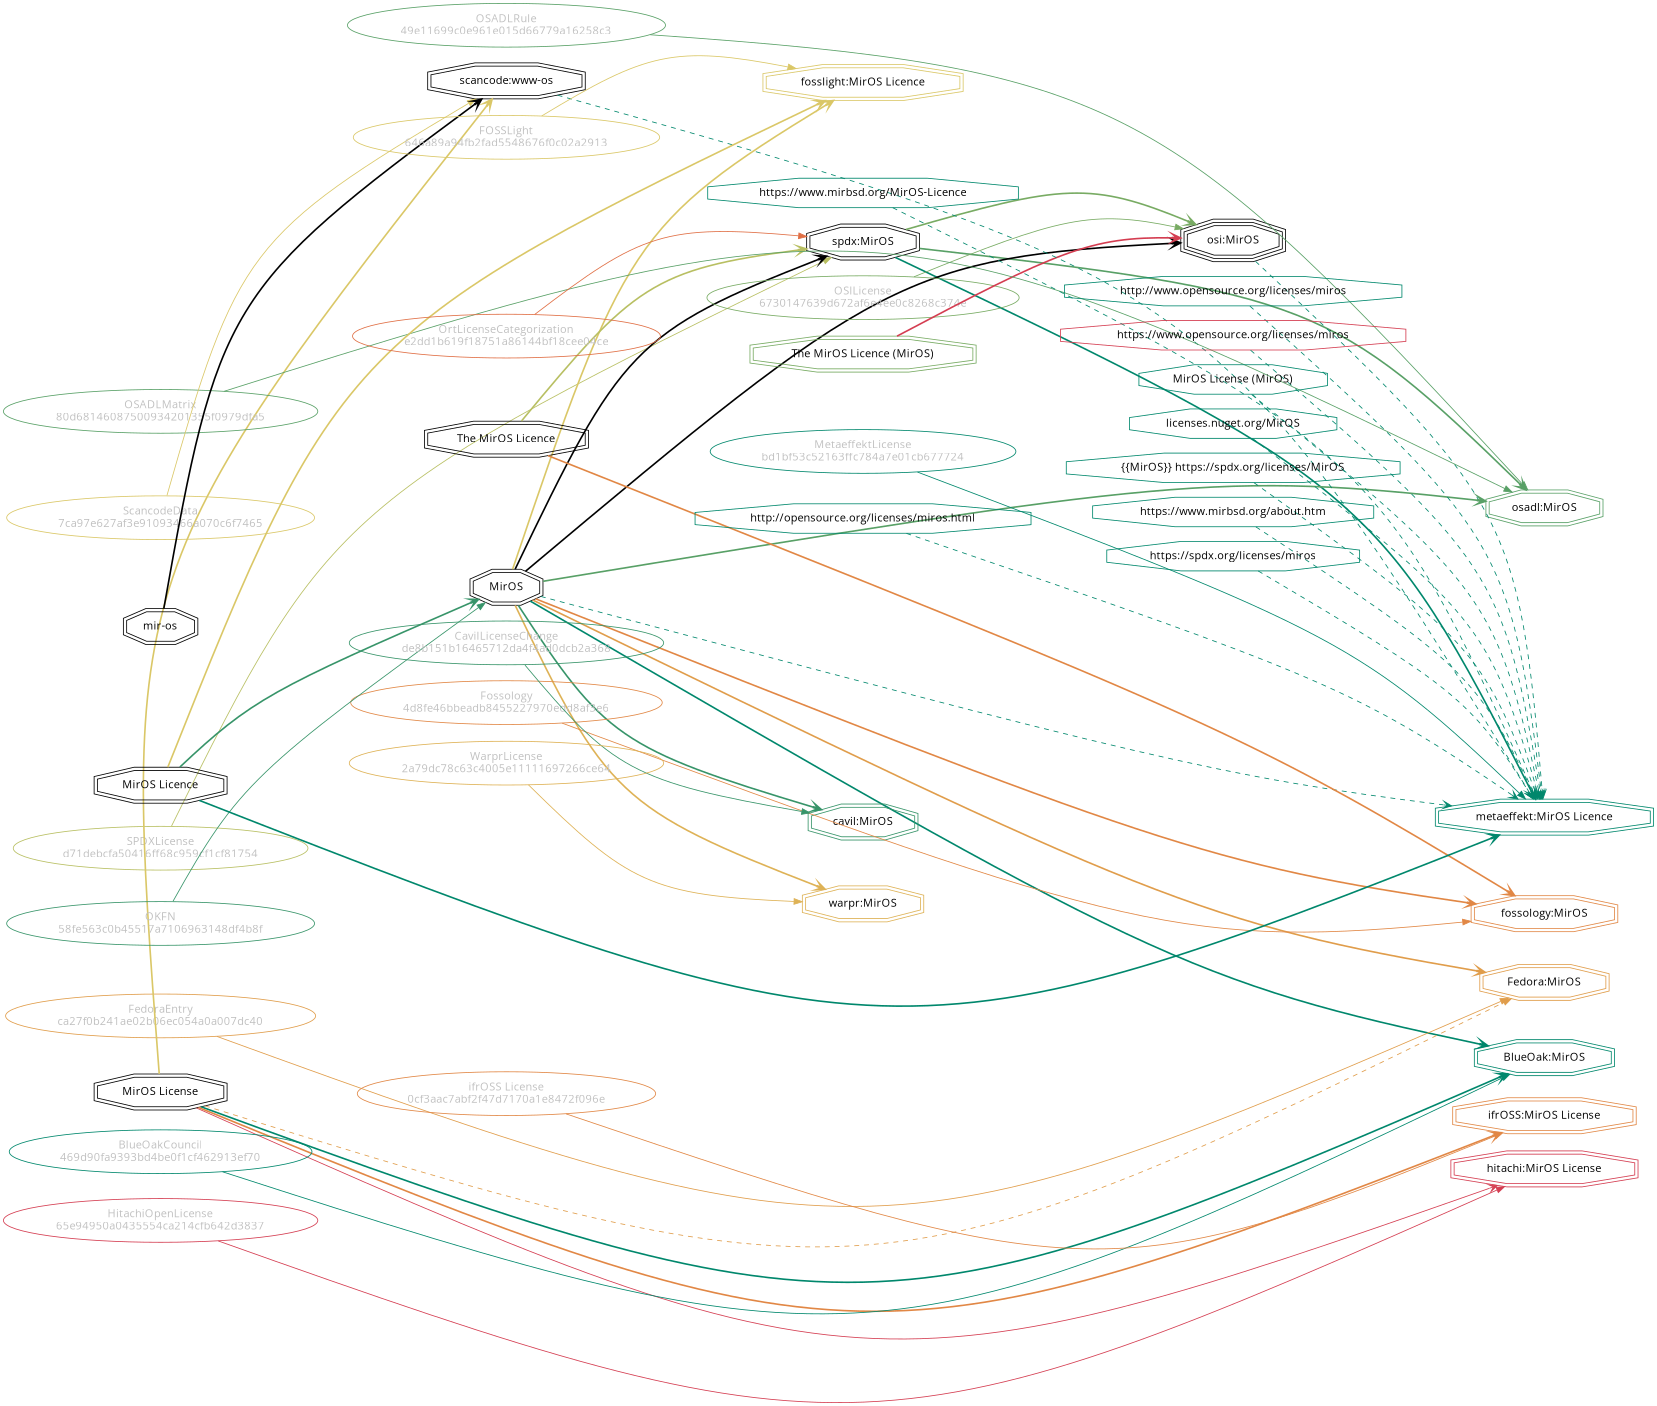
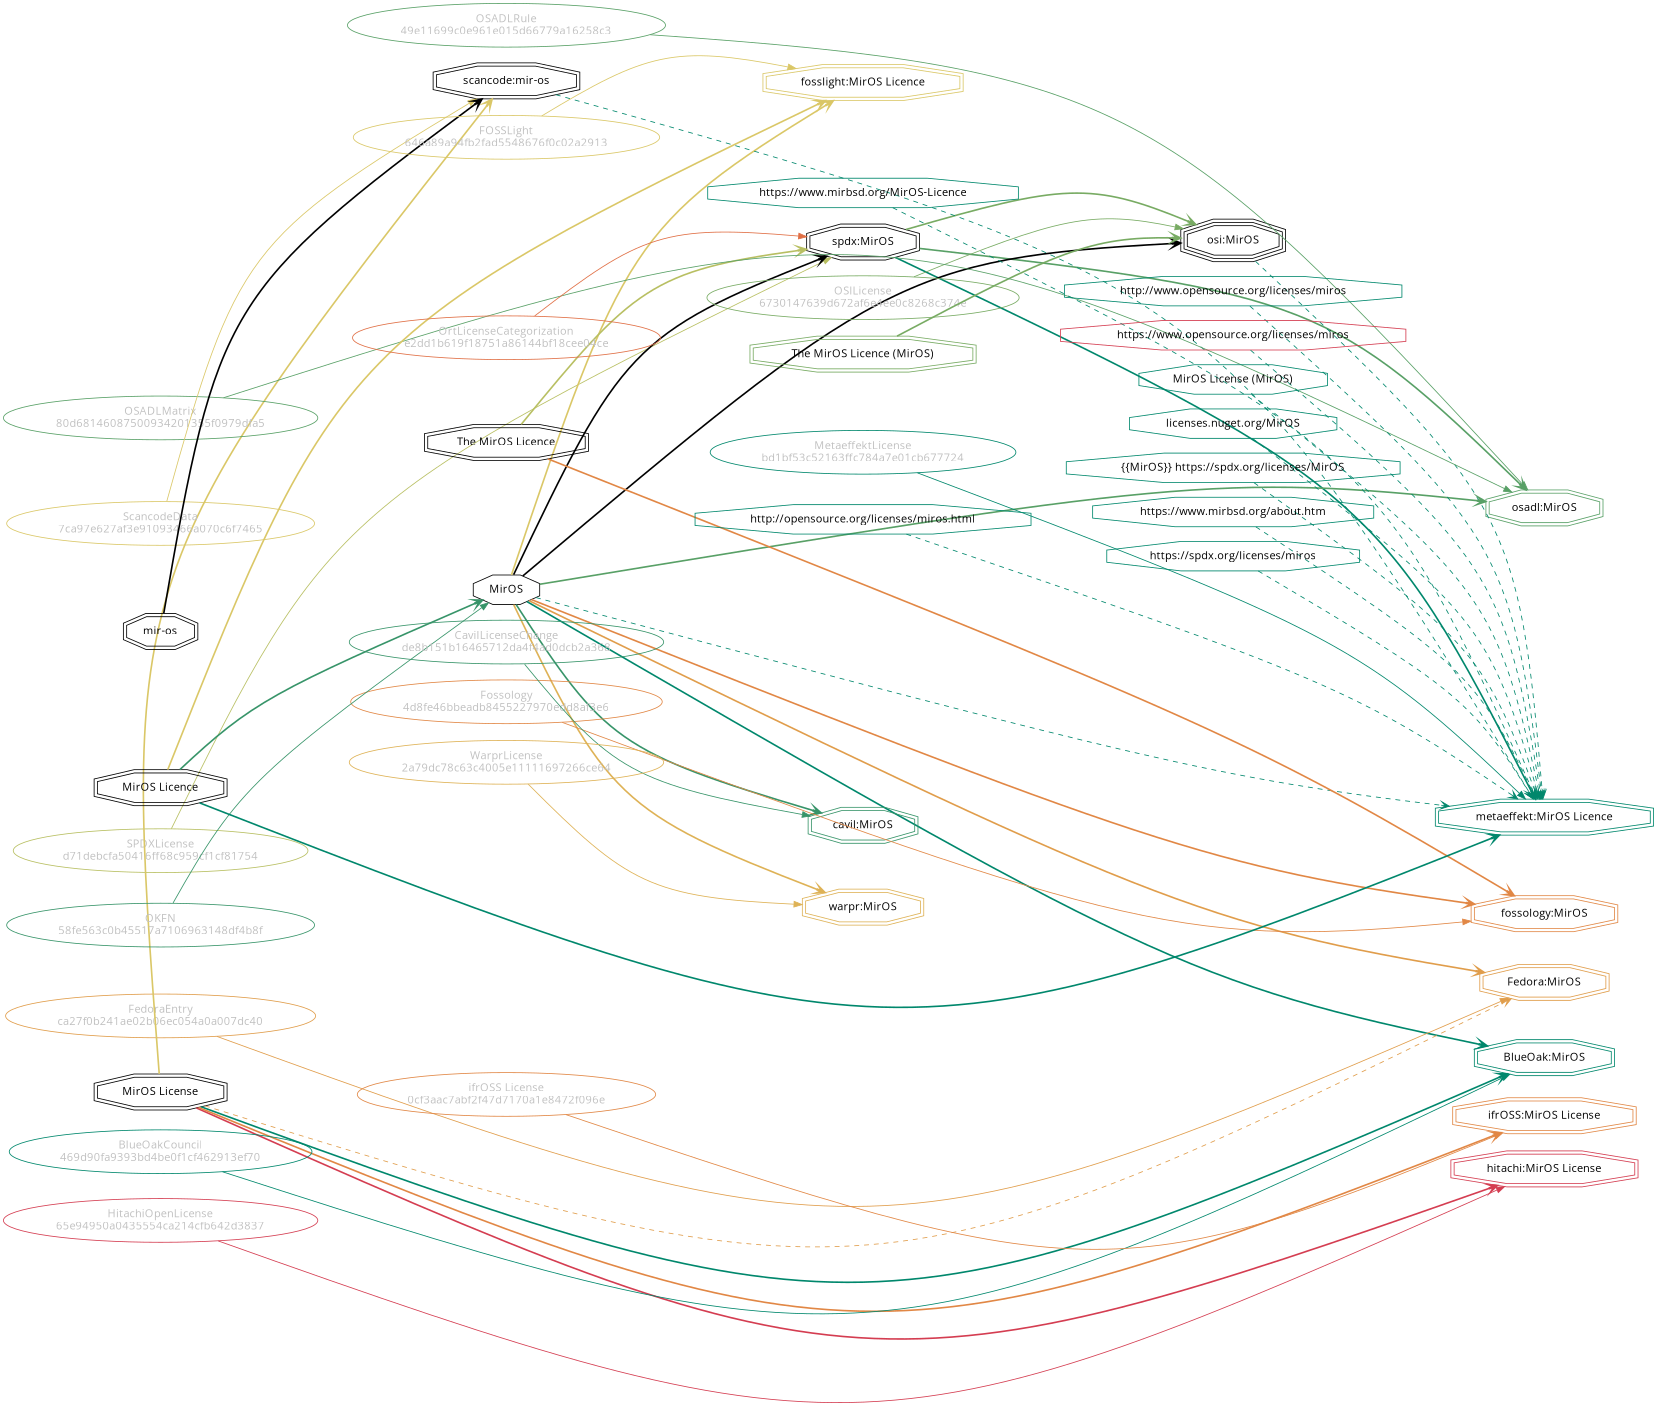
node "scancode:www-os": label "scancode:www-os" -> "scancode:mir-os"
edge "The MirOS Licence (MirOS)" -> "osi:MirOS": color #d43d51 -> #78ab63
node "MirOS": shape doubleoctagon -> octagon
edge "MirOS License" -> "Fedora:MirOS": arrowhead normal -> vee
edge "MirOS License" -> "hitachi:MirOS License": style solid -> bold
